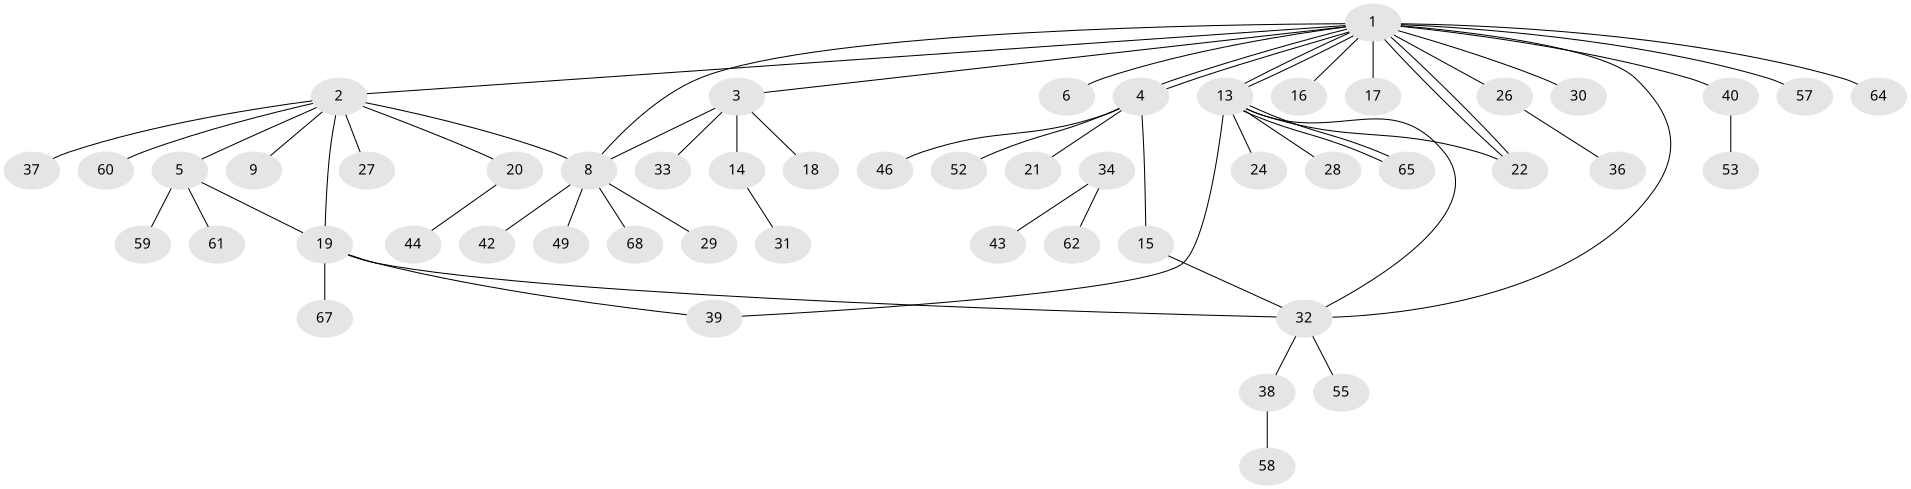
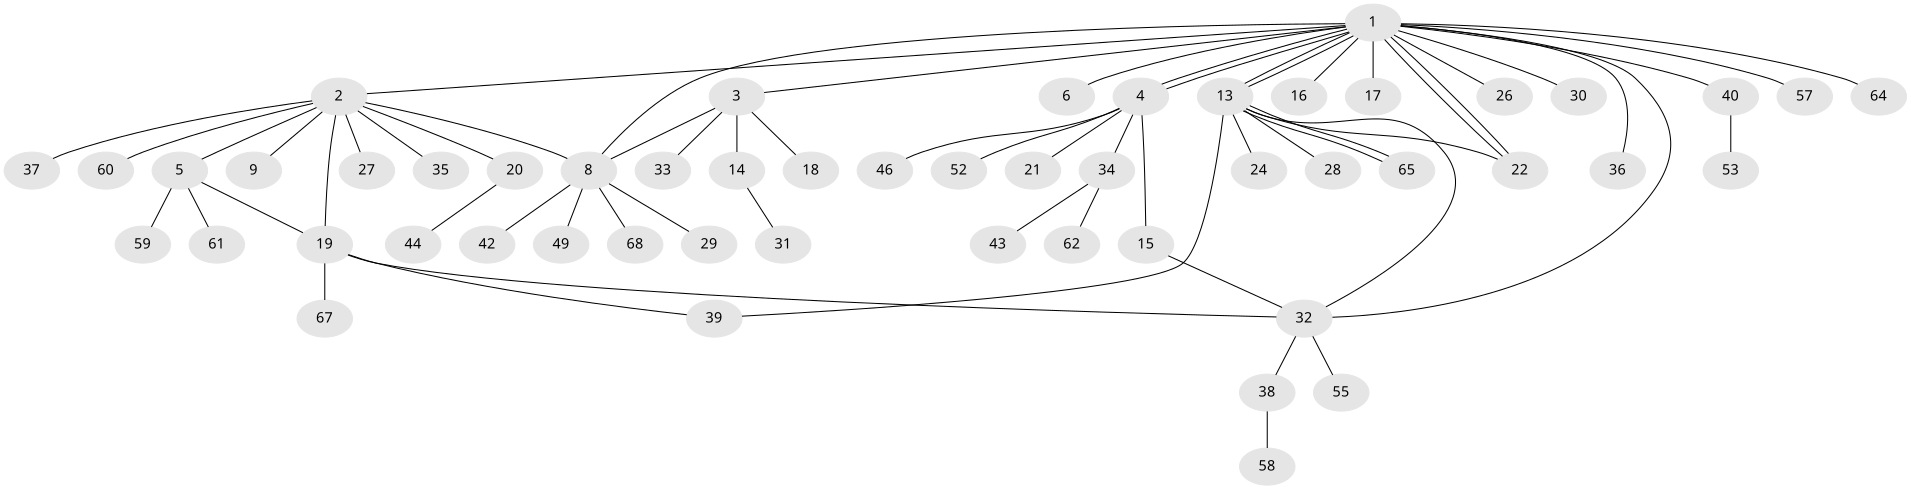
edge "4" -- "34": added
edge "26" -- "36": now "1" -- "36"
node "35": added
